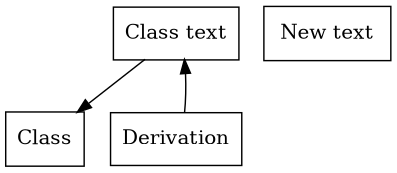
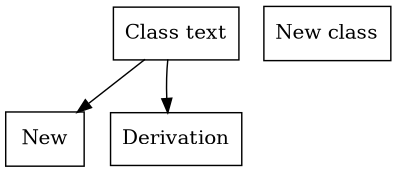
node "New text": label "New text" -> "New class"
edge "Derivation" -> "Class text": reversed
node "Class": label "Class" -> "New"
